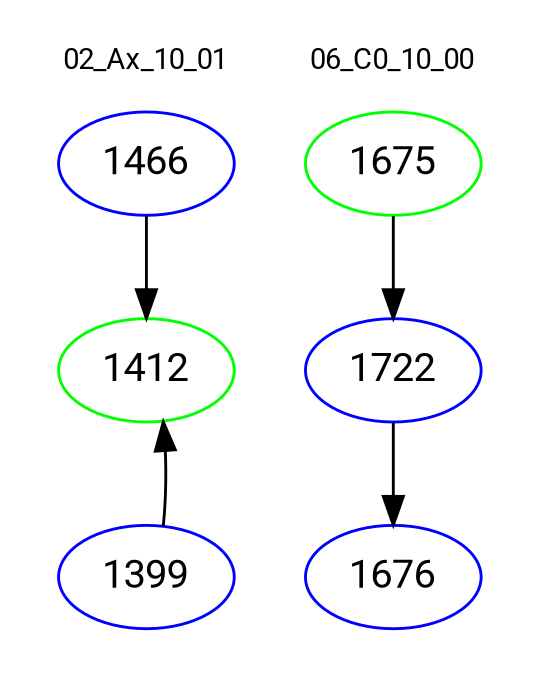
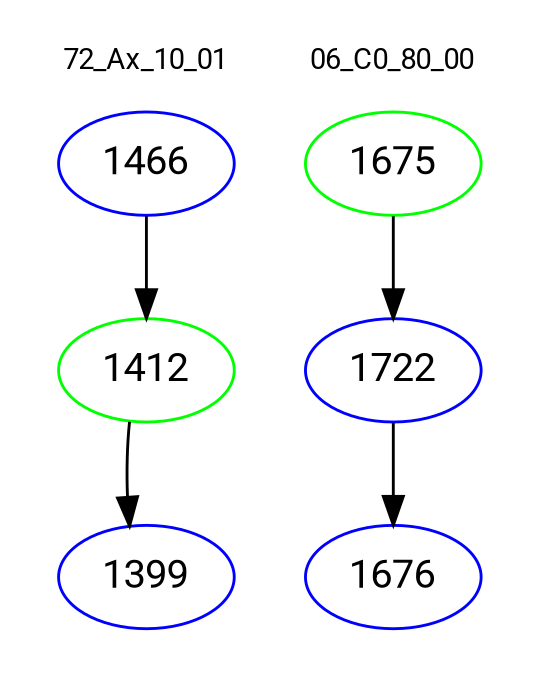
cluster "02_Ax_10_01": label "02_Ax_10_01" -> "72_Ax_10_01"
cluster "06_C0_10_00": label "06_C0_10_00" -> "06_C0_80_00"
edge "1399" -> "1412": reversed
